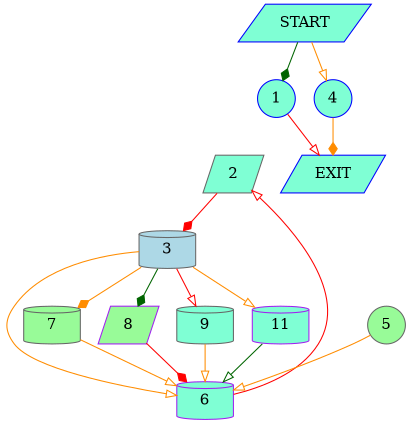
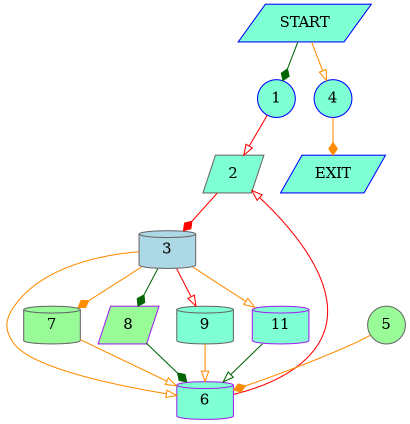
edge "1" -> "EXIT": now "1" -> "2"
edge "8" -> "6": color red -> darkgreen
edge "5" -> "6": arrowhead onormal -> diamond
